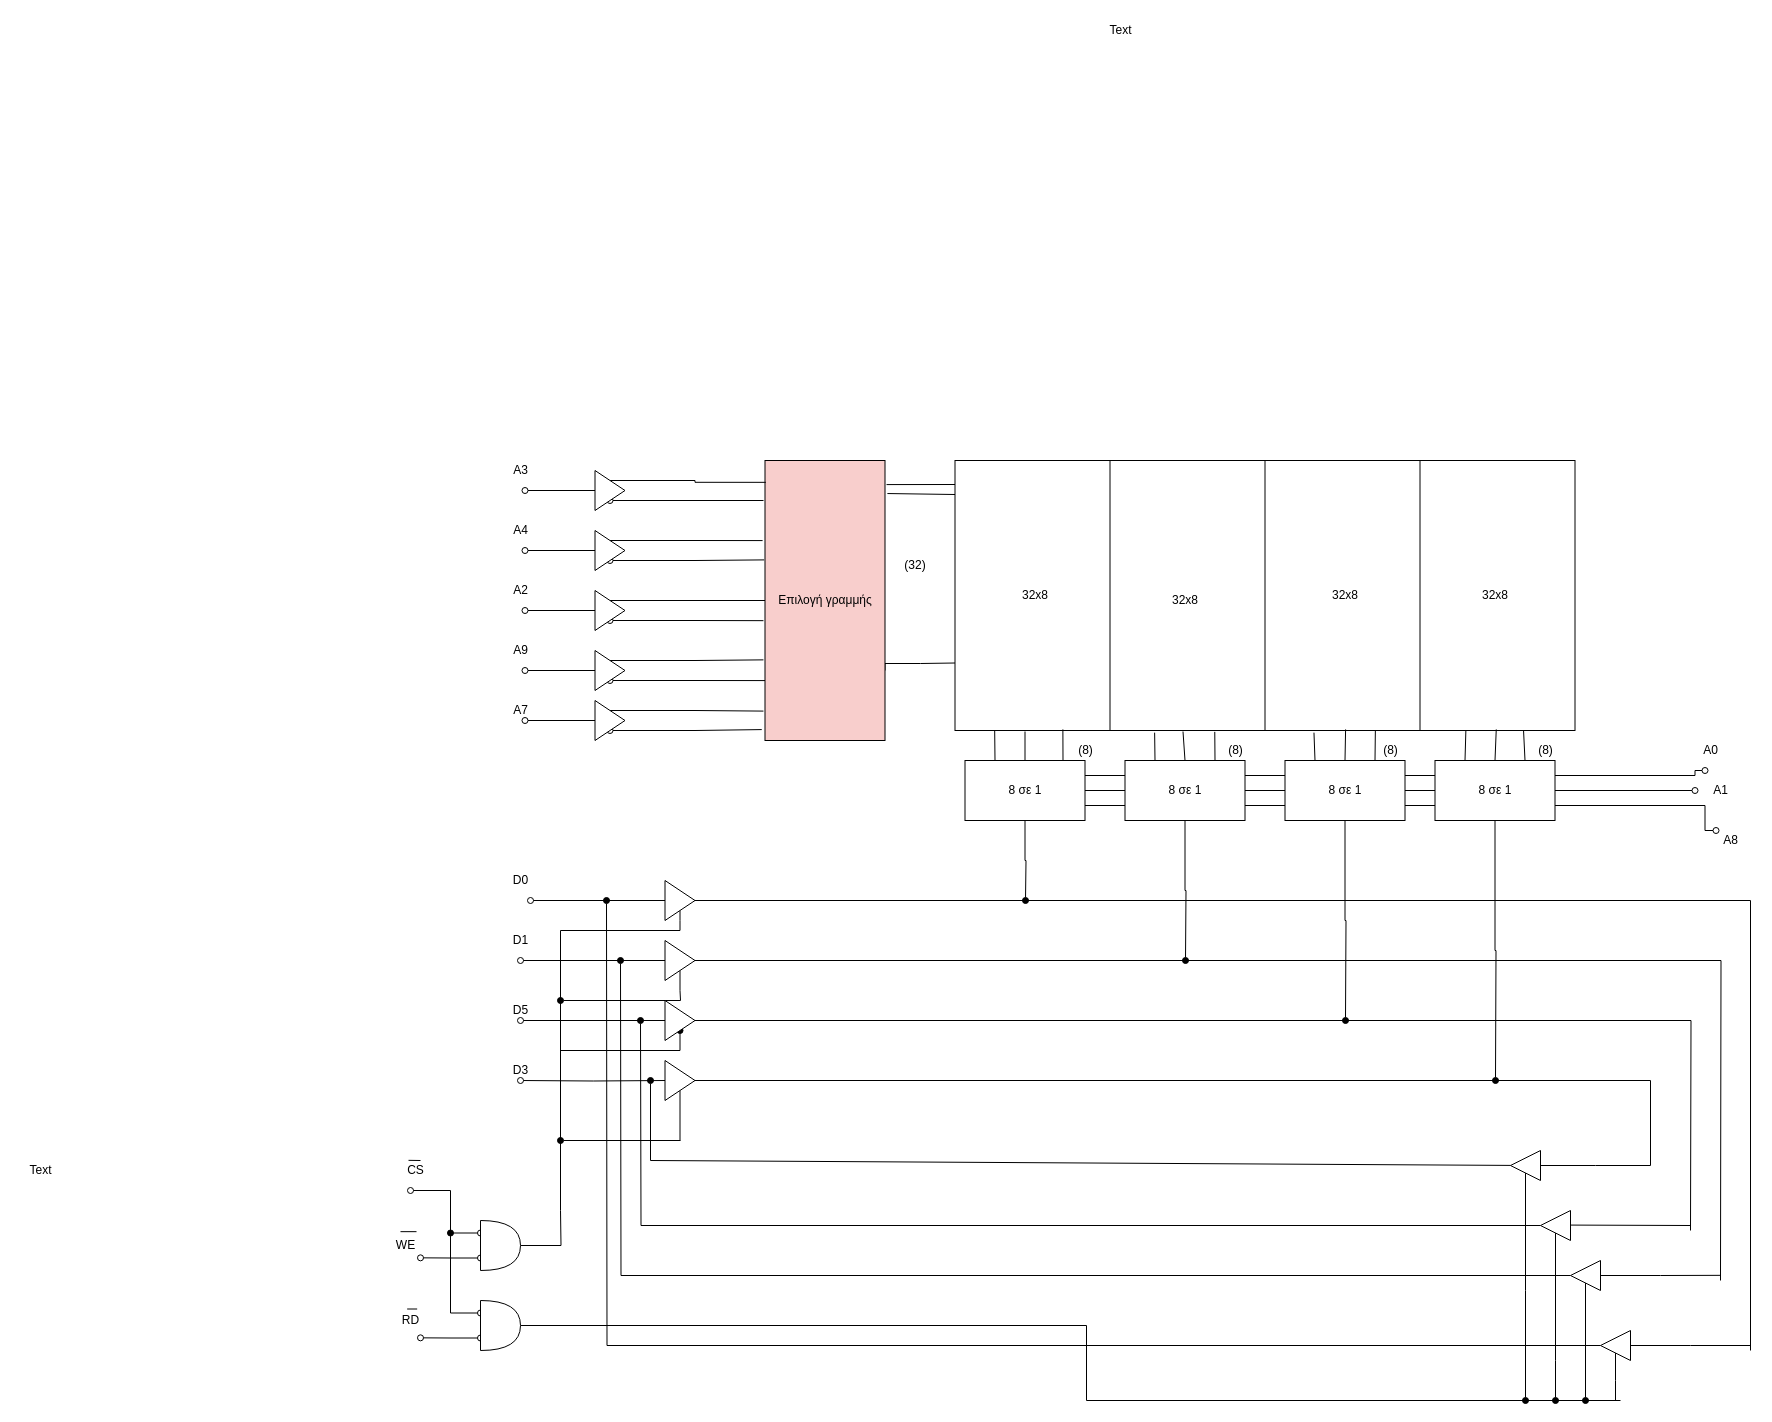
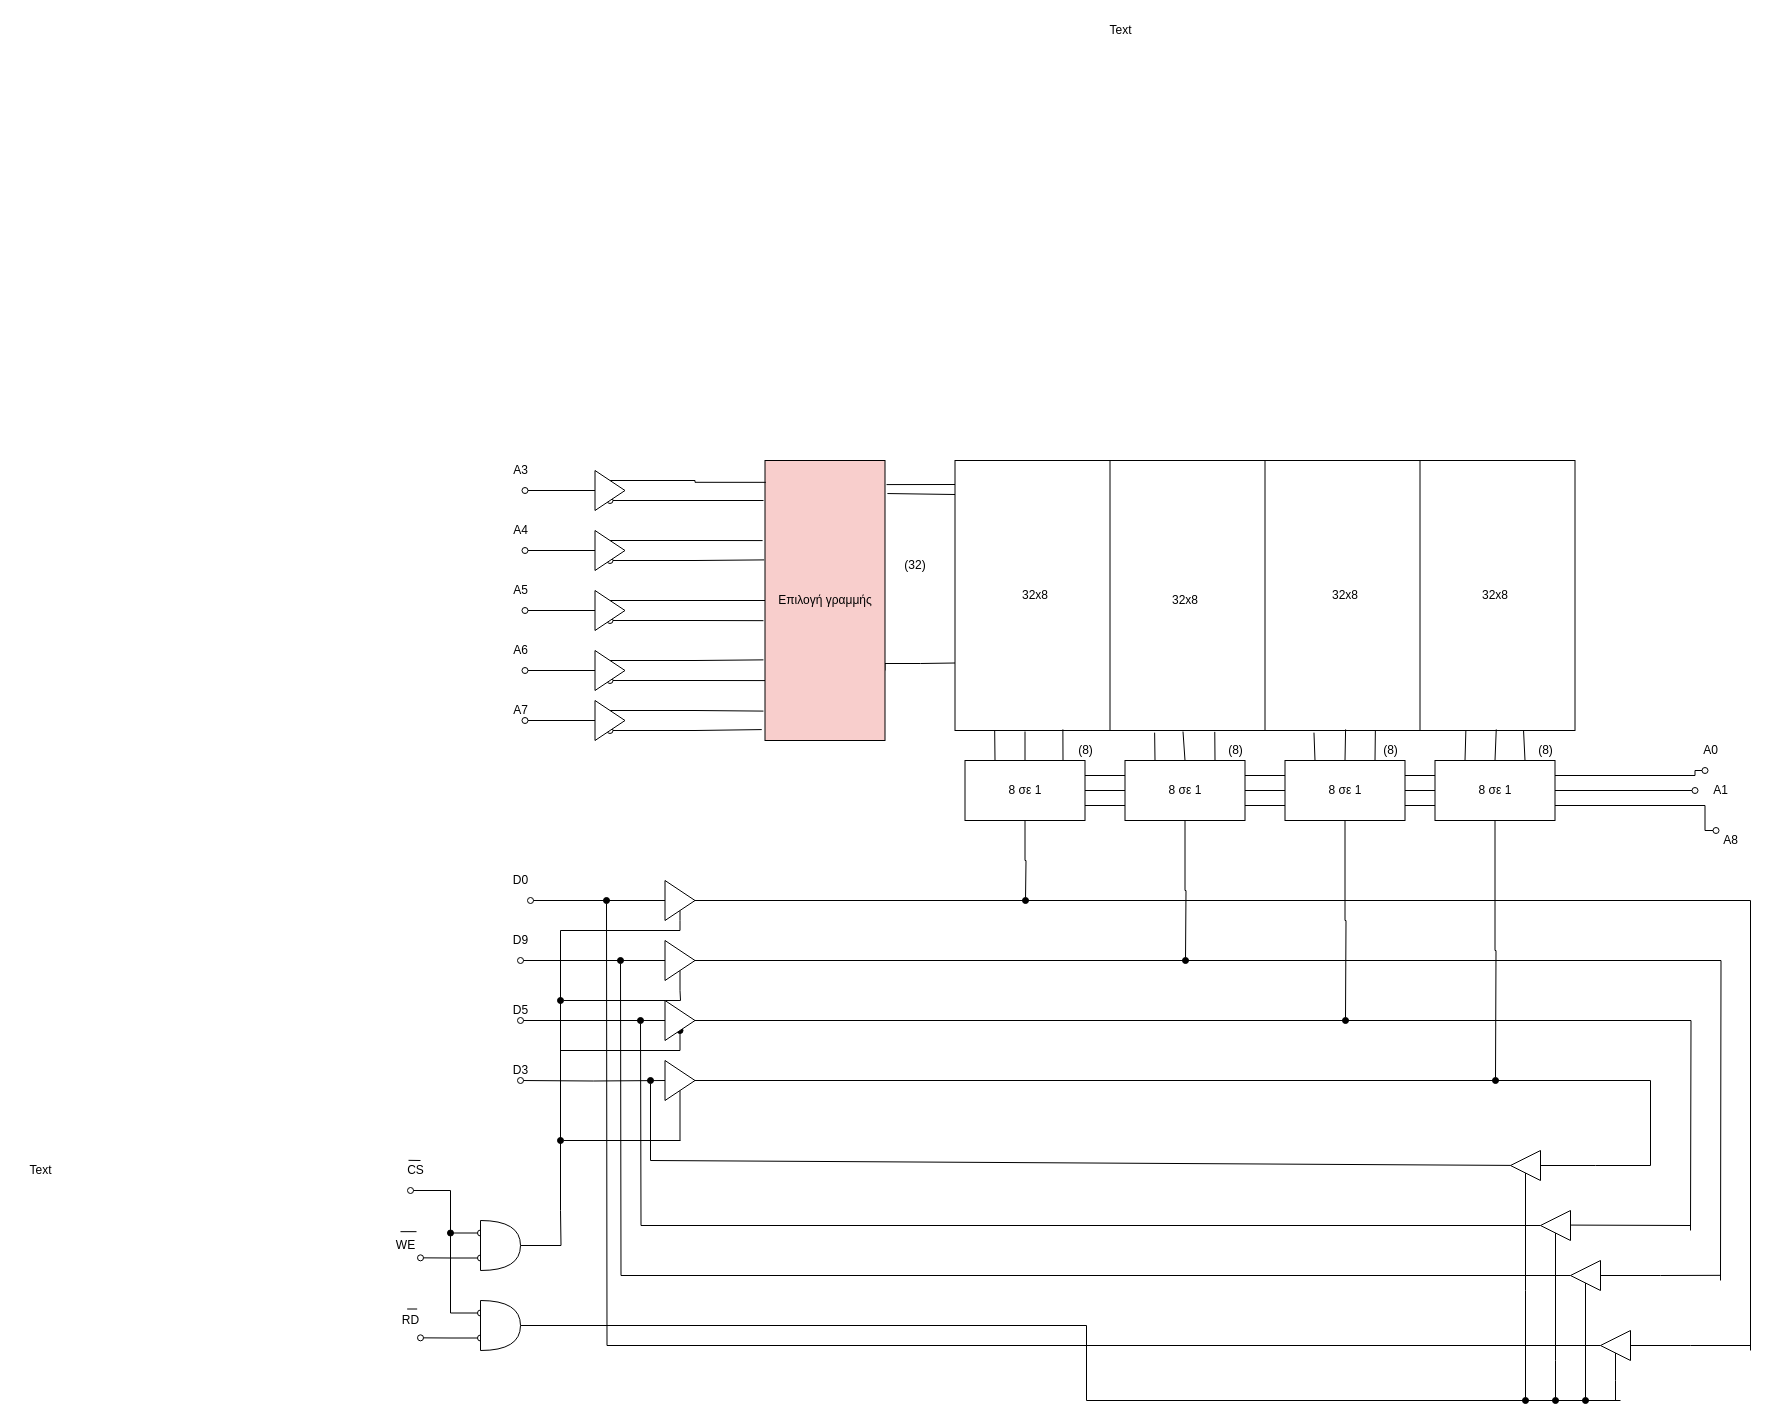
node "A2": label "A2" -> "A5"
node "A9": label "A9" -> "A6"
node "D1": label "D1" -> "D9"
